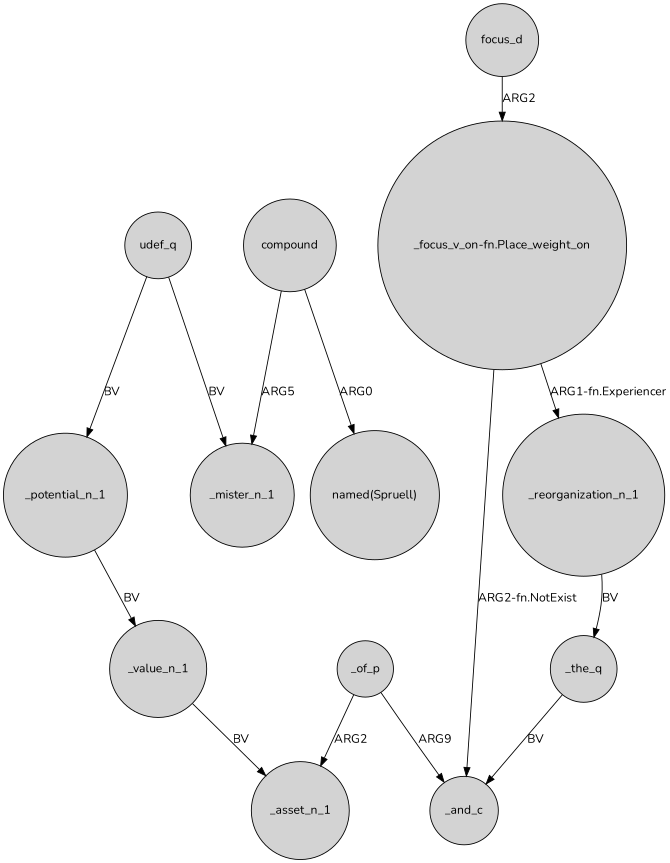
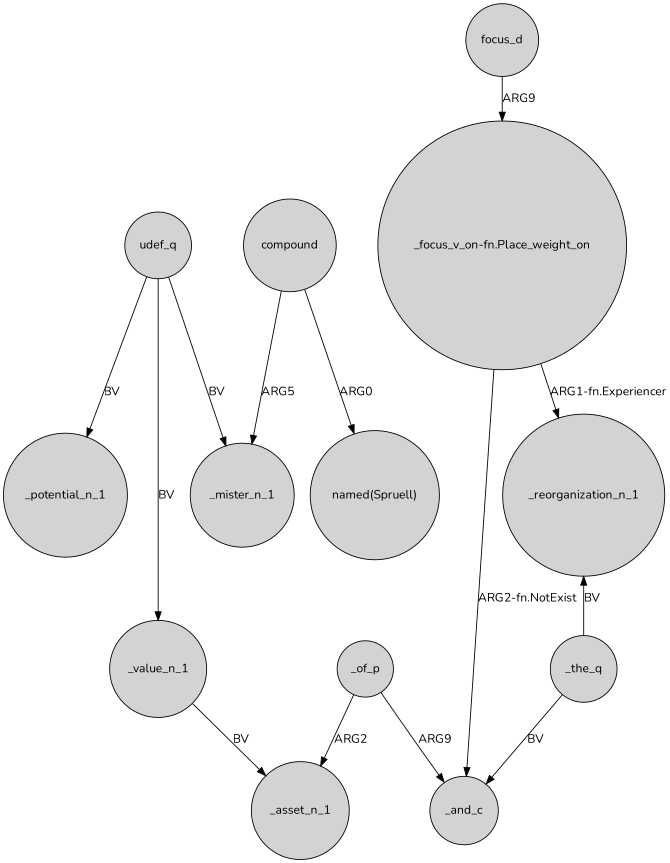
edge "focus_d" -> "_focus_v_on-fn.Place_weight_on": label "ARG2" -> "ARG9"
edge "_potential_n_1" -> "_value_n_1": now "udef_q" -> "_value_n_1"
edge "_reorganization_n_1" -> "_the_q": reversed
